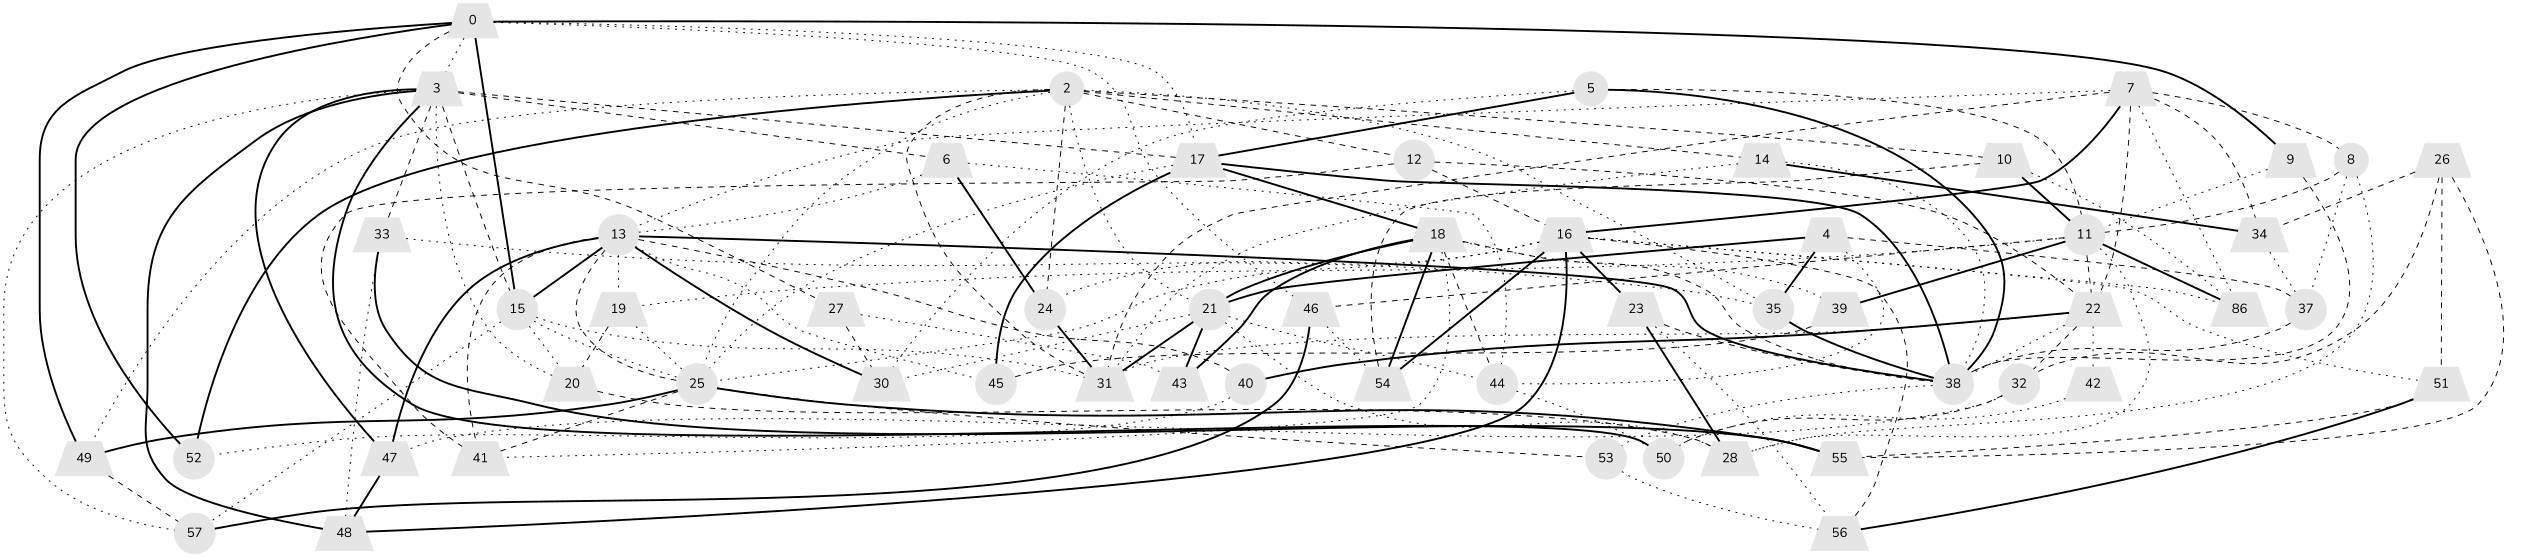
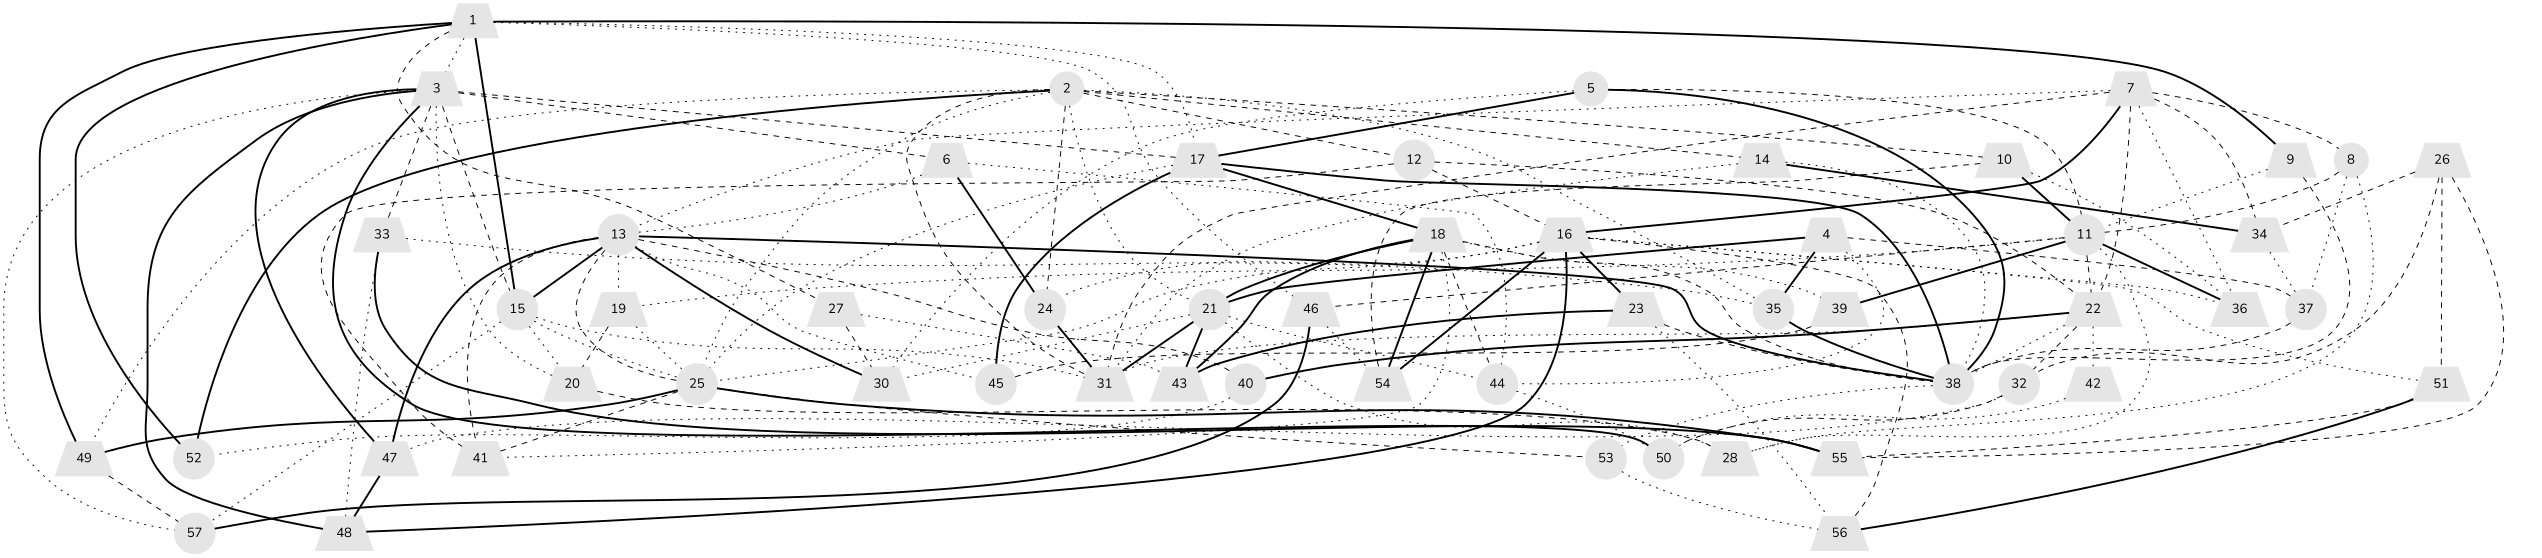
node "0": label "0" -> "1"
node "86": label "86" -> "36"
edge "23" -- "28": now "23" -- "43"
